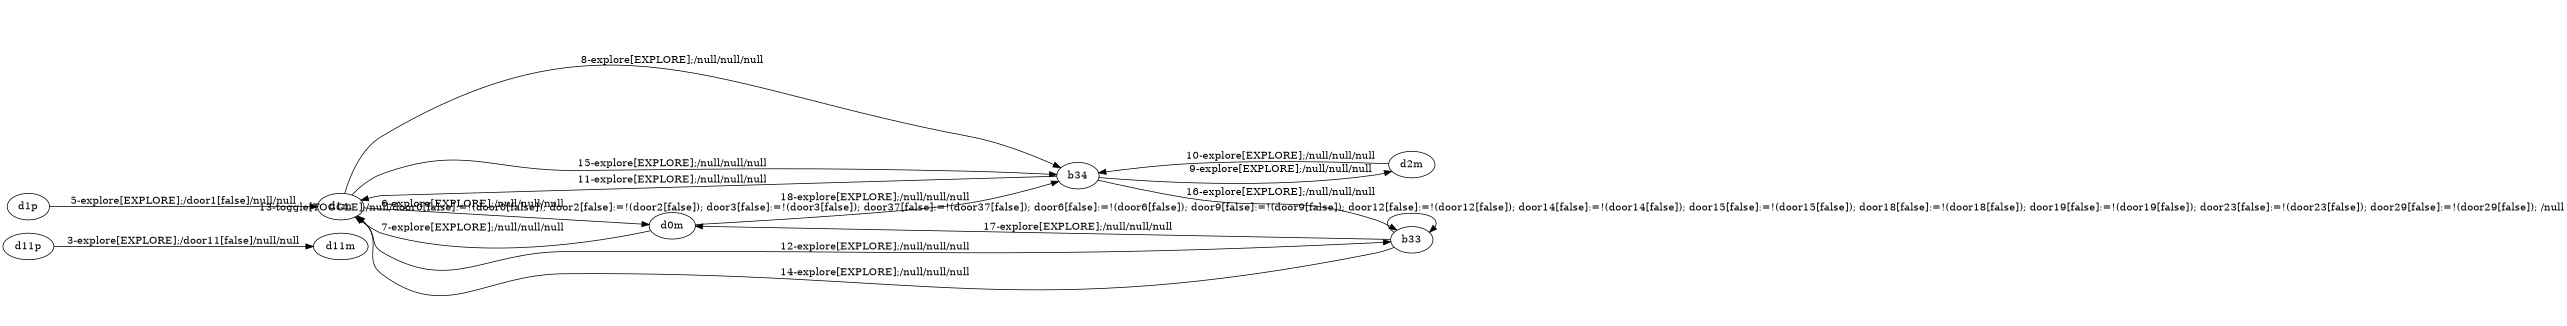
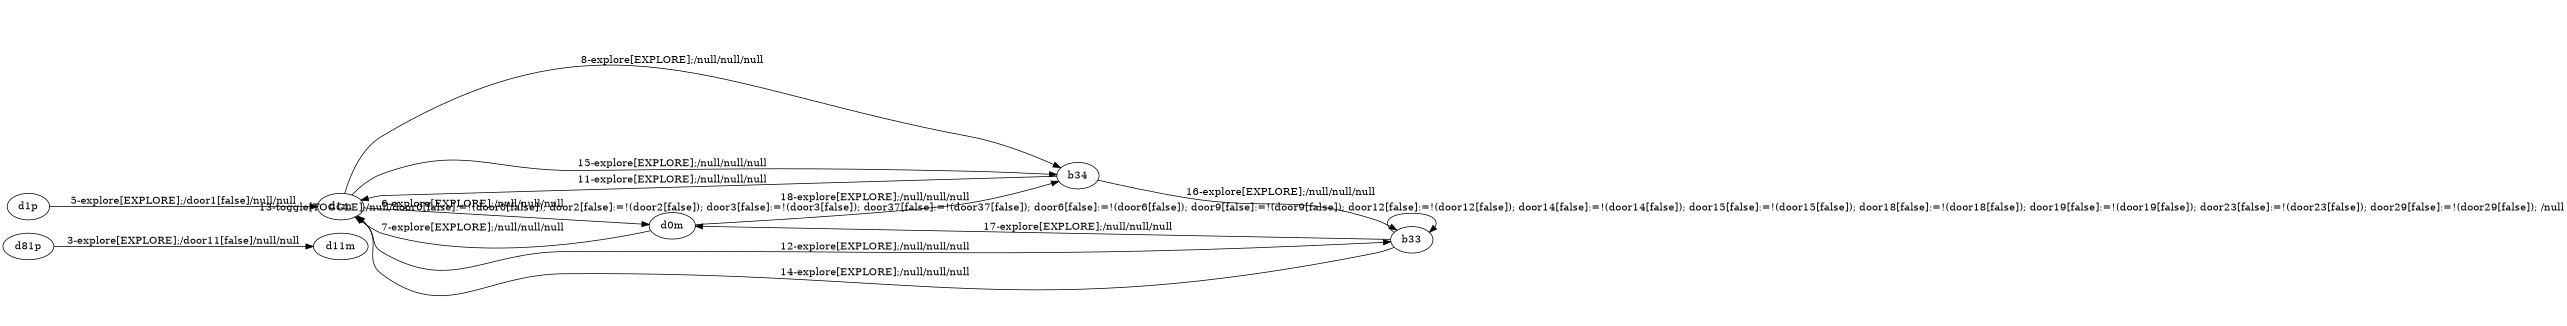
node "d2m": removed
node "d11p": label "d11p" -> "d81p"
